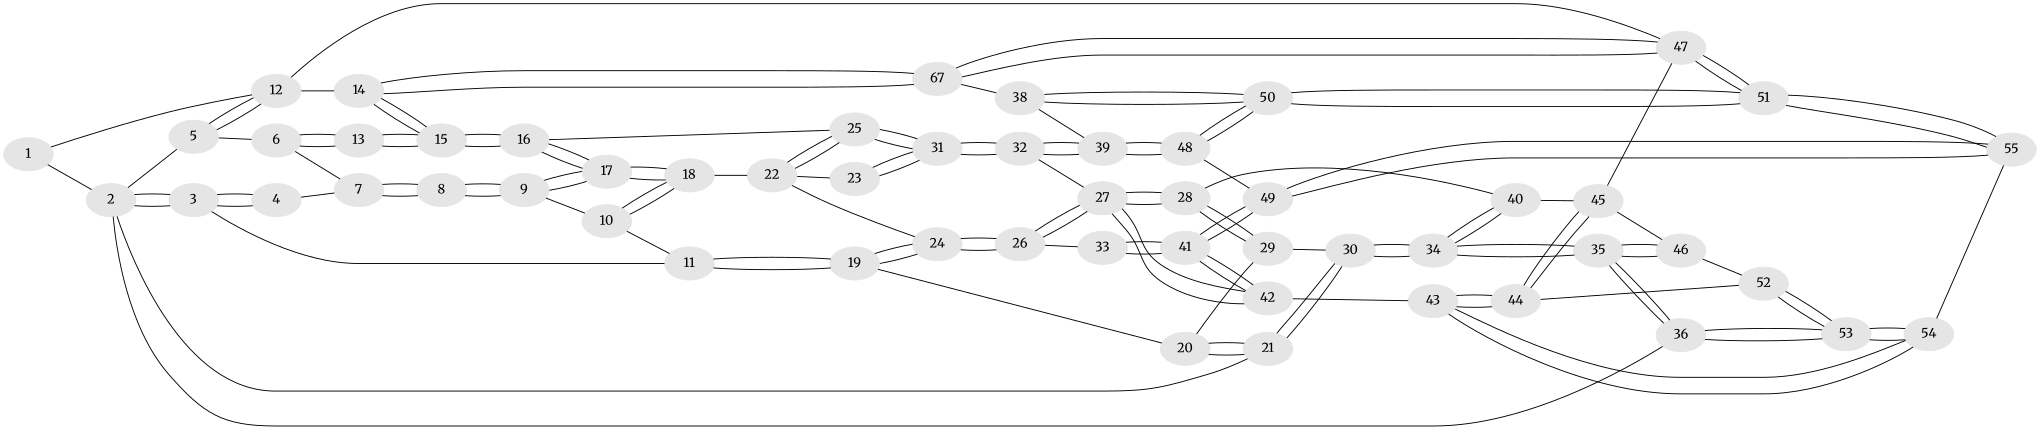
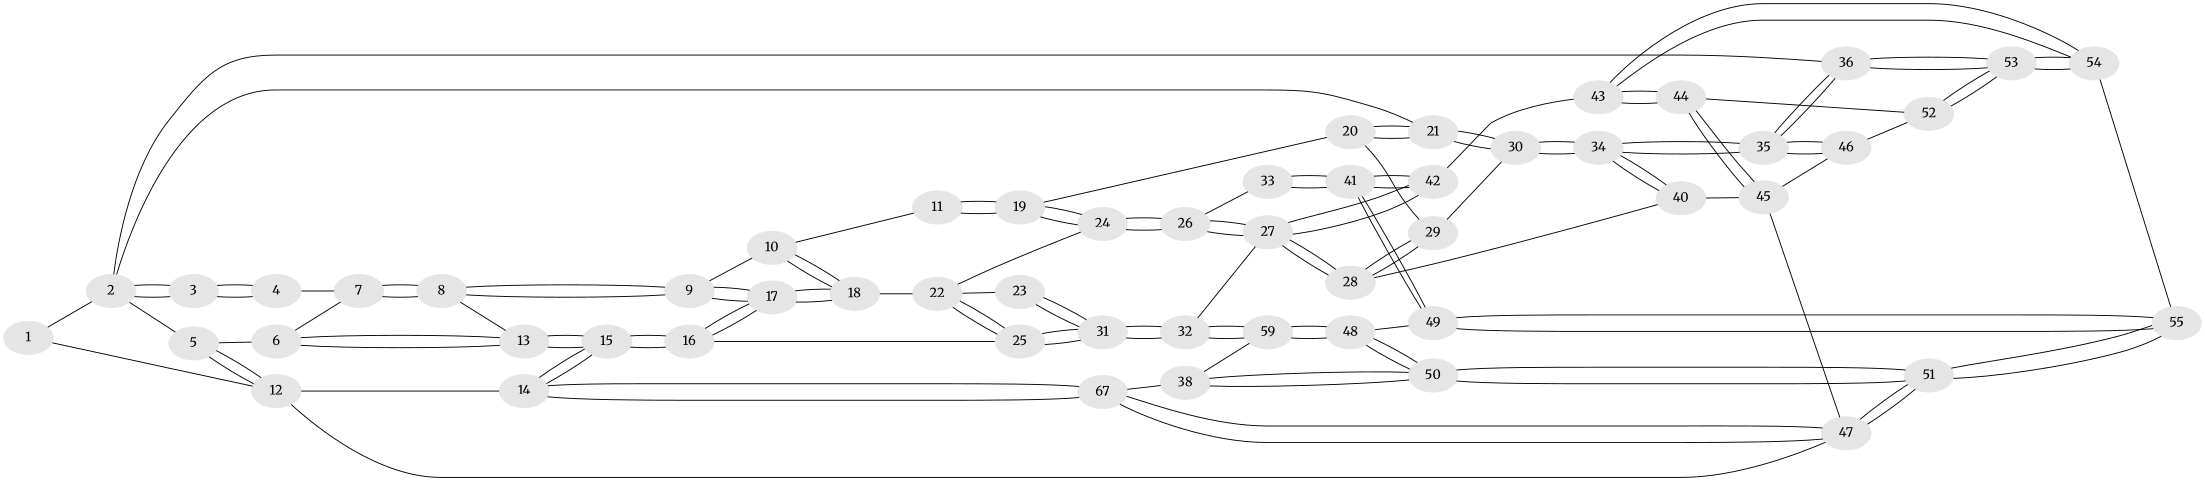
node "39": label "39" -> "59"
edge "3" -- "11": removed
edge "8" -- "13": added
